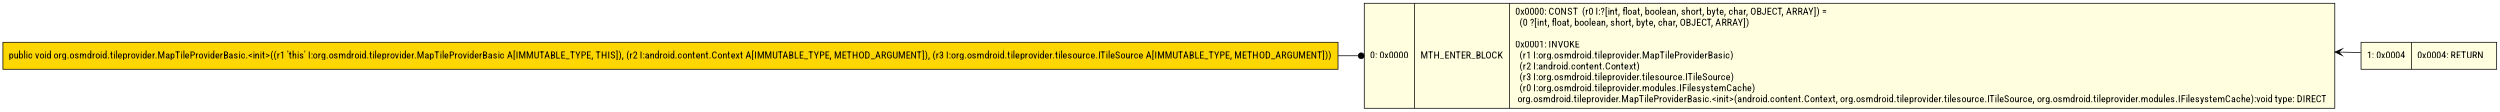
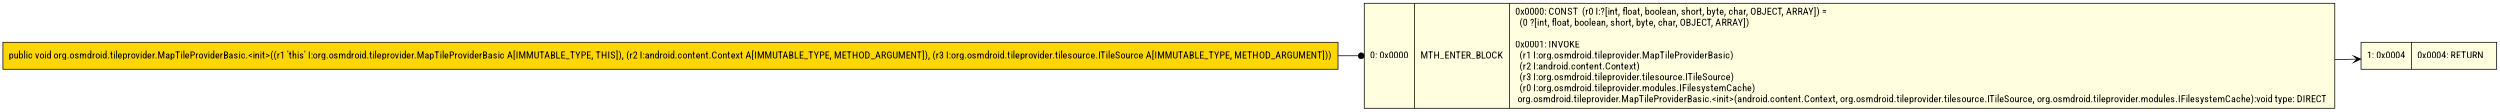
edge "1: 0x0004" -> "0: 0x0000": reversed
